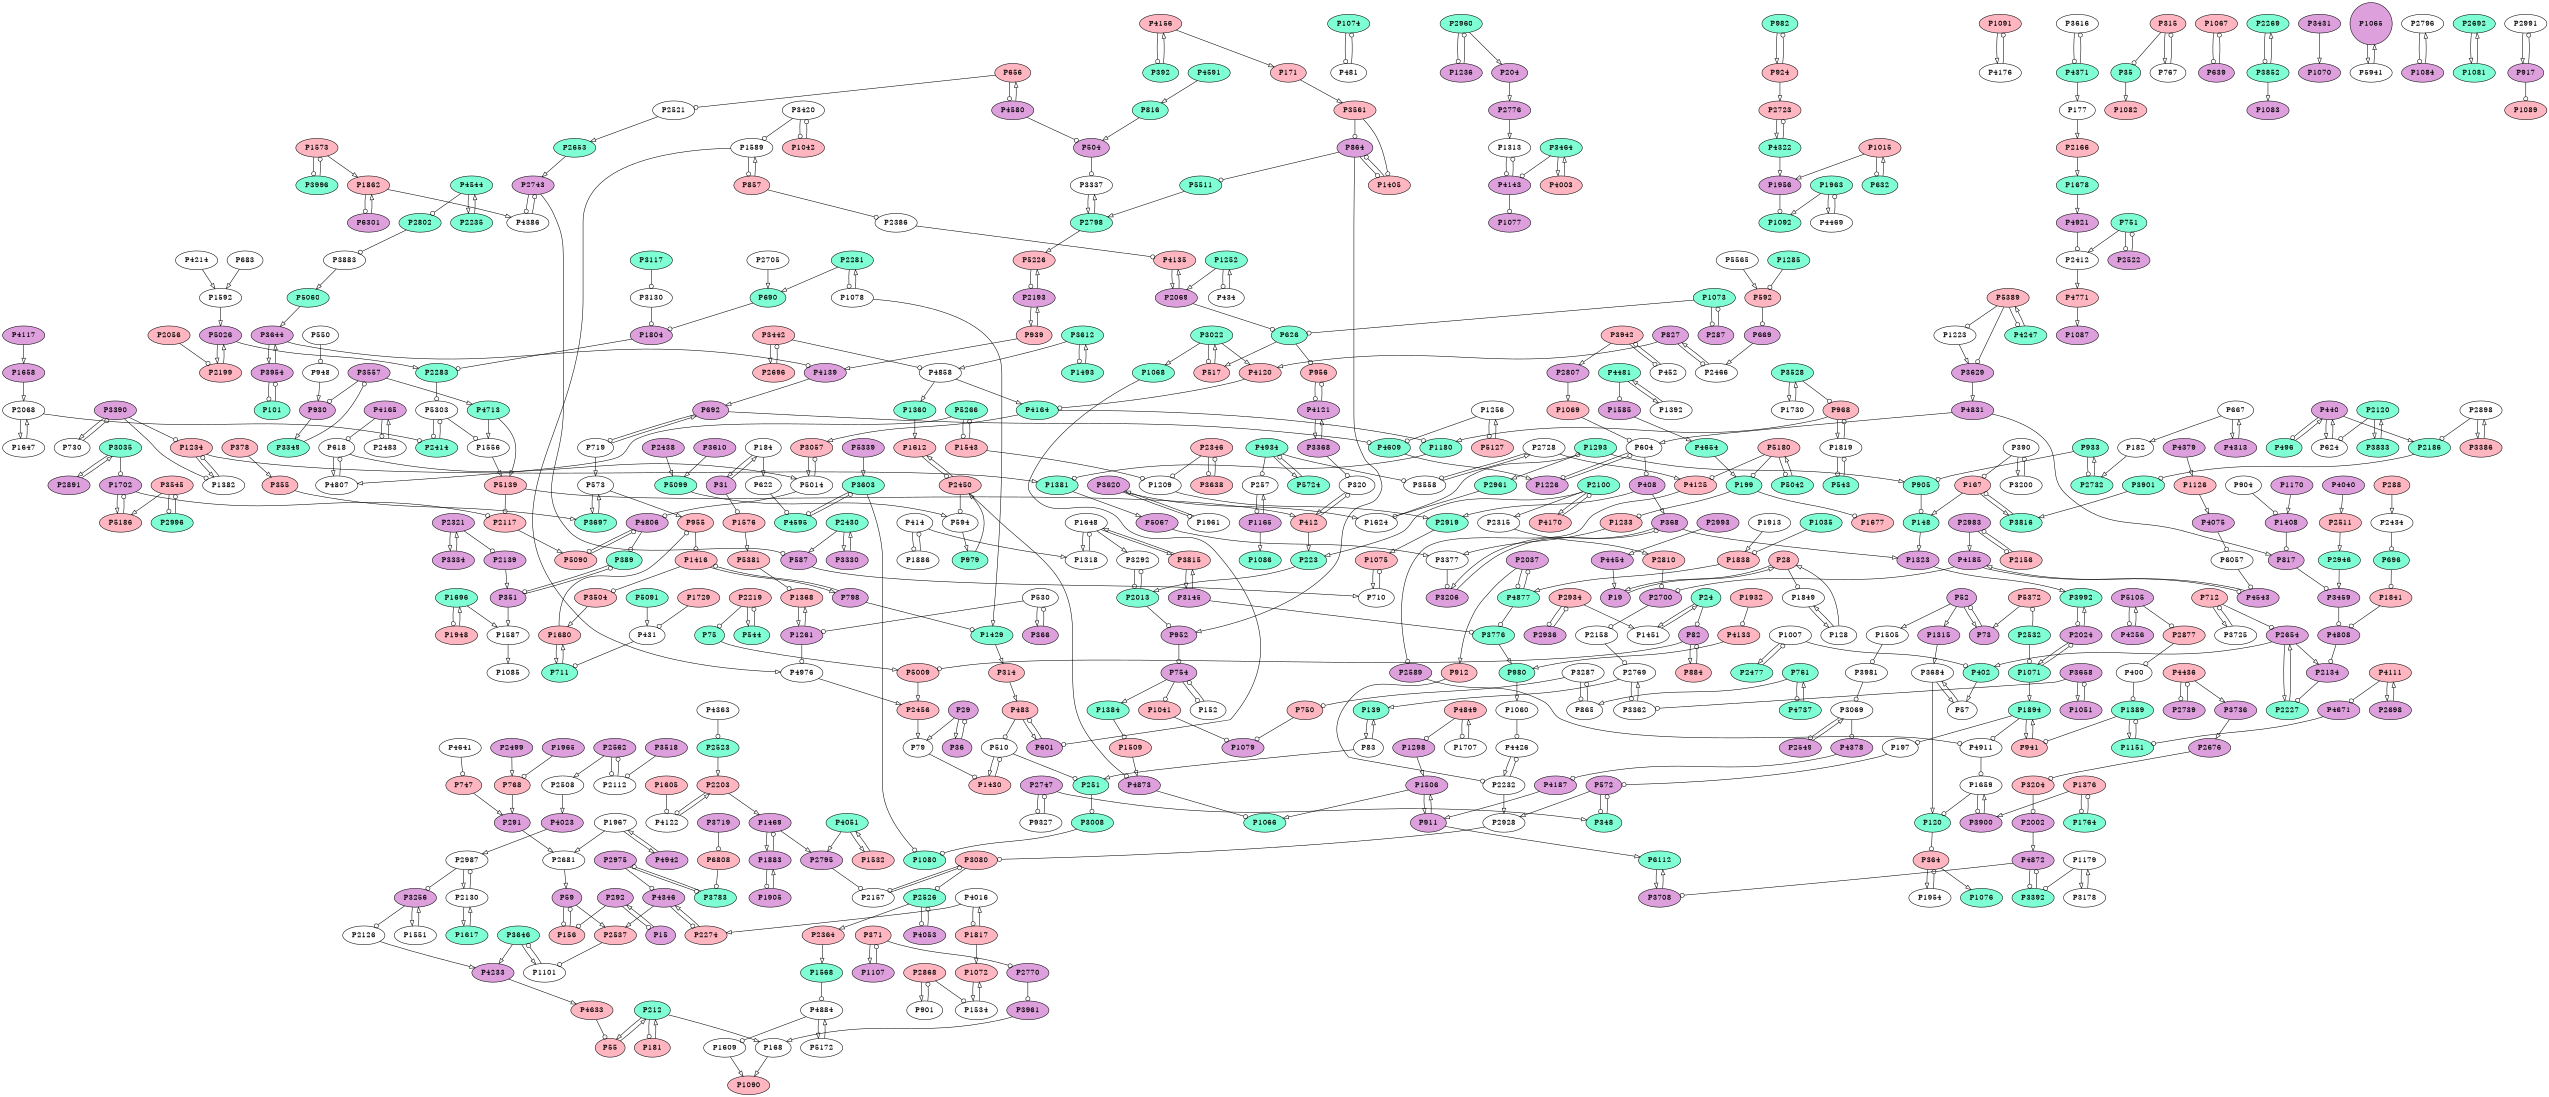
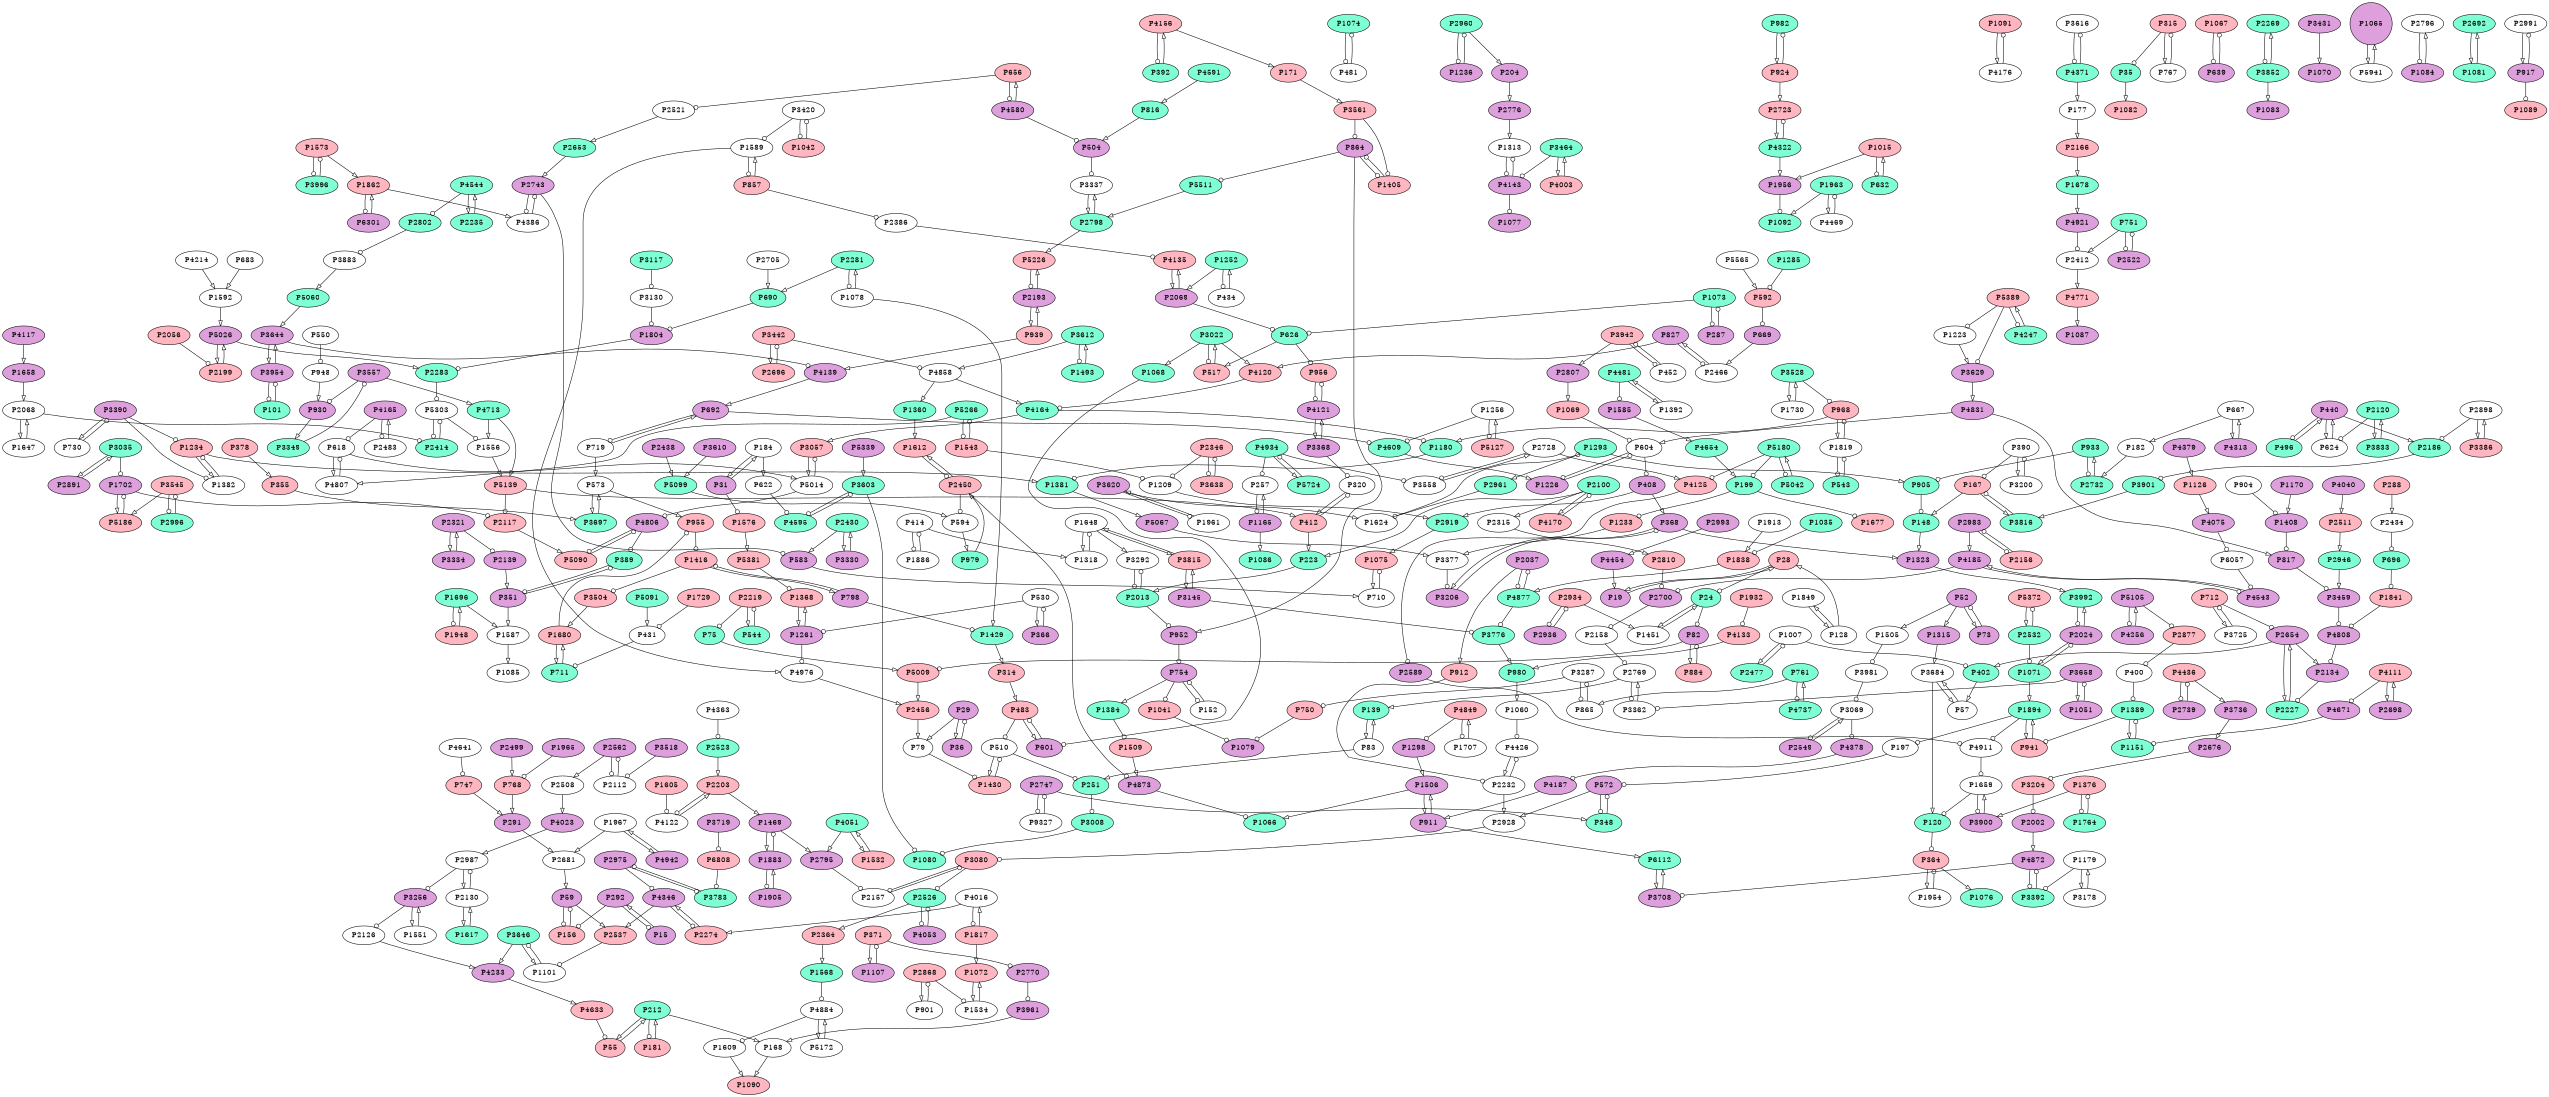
node "P5180": fillcolor lightpink -> aquamarine
node "P587": label "P587" -> "P583"
edge "P28" -> "P1849": now "P28" -> "P24"
edge "P5372" -> "P73": now "P5372" -> "P2532"
